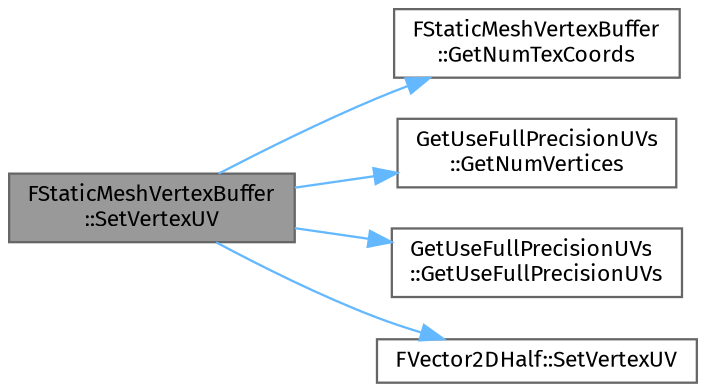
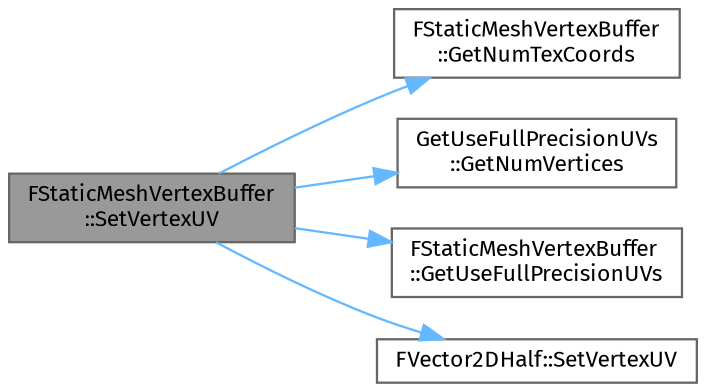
node "GetUseFullPrecisionUVs ::GetUseFullPrecisionUVs": label "GetUseFullPrecisionUVs ::GetUseFullPrecisionUVs" -> "FStaticMeshVertexBuffer ::GetUseFullPrecisionUVs"
